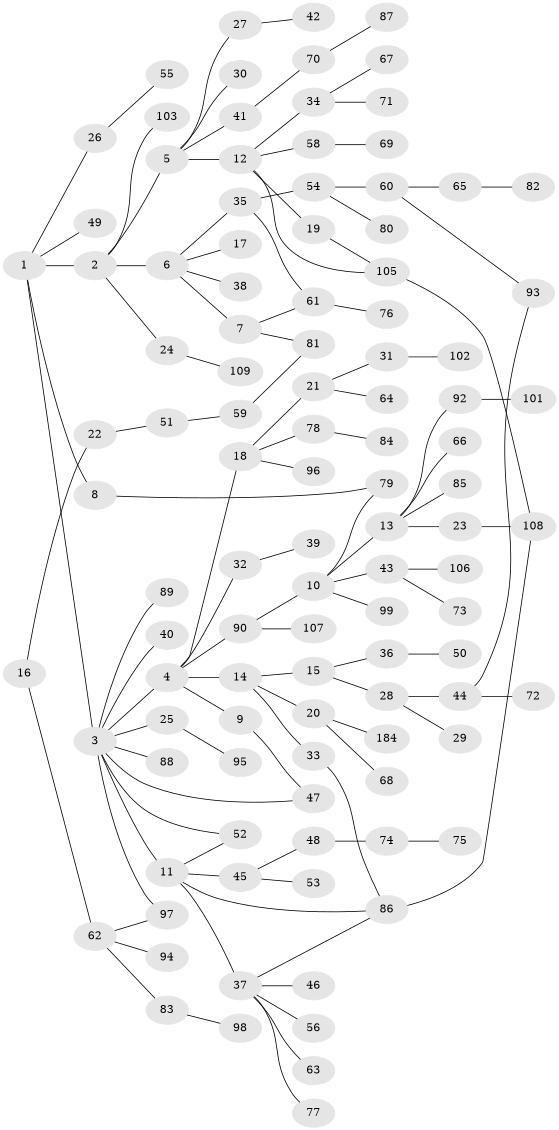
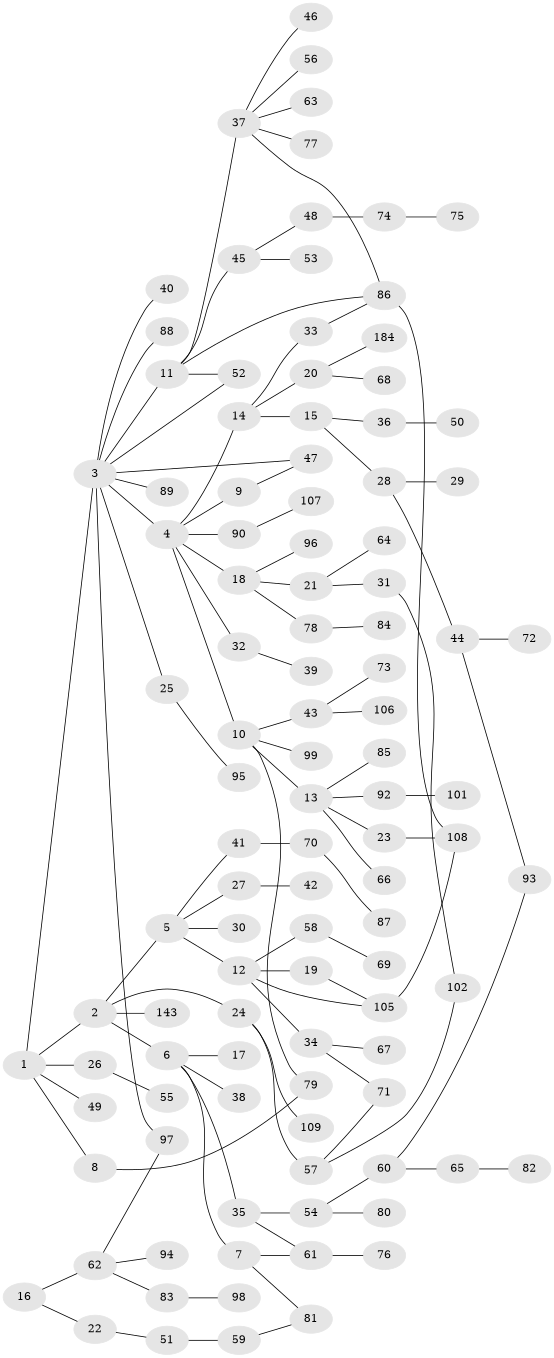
node "103": label "103" -> "143"
edge "10" -- "90": now "10" -- "4"
node "57": added
